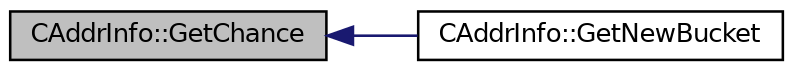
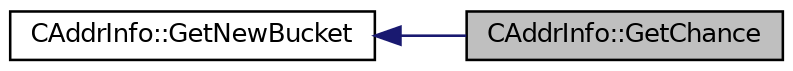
edge "CAddrInfo::GetNewBucket" -> "CAddrInfo::GetChance": reversed
